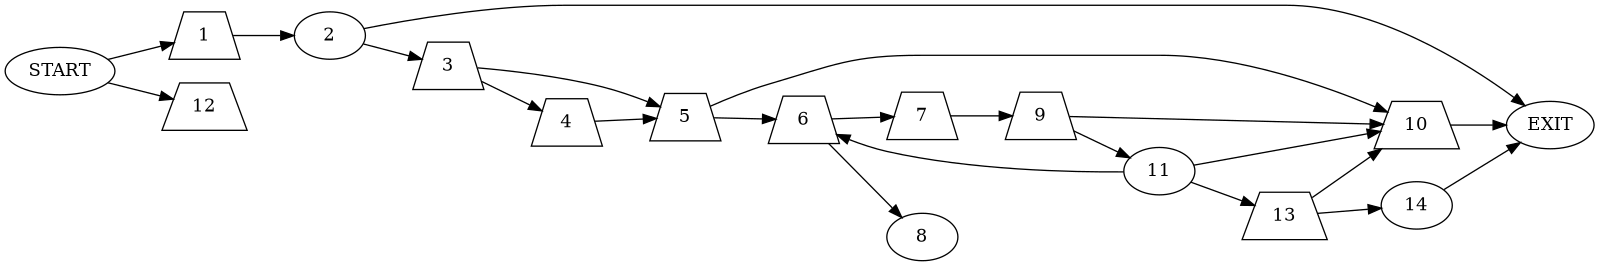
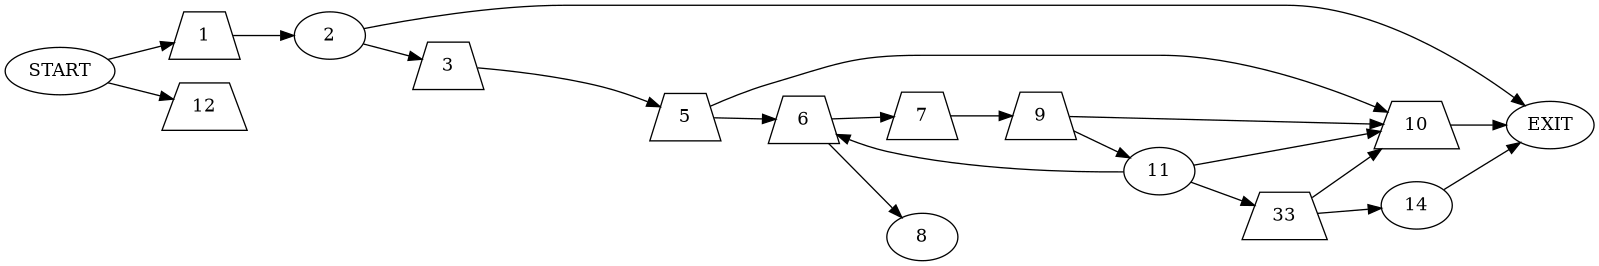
node "4": removed
node "13": label "13" -> "33"
